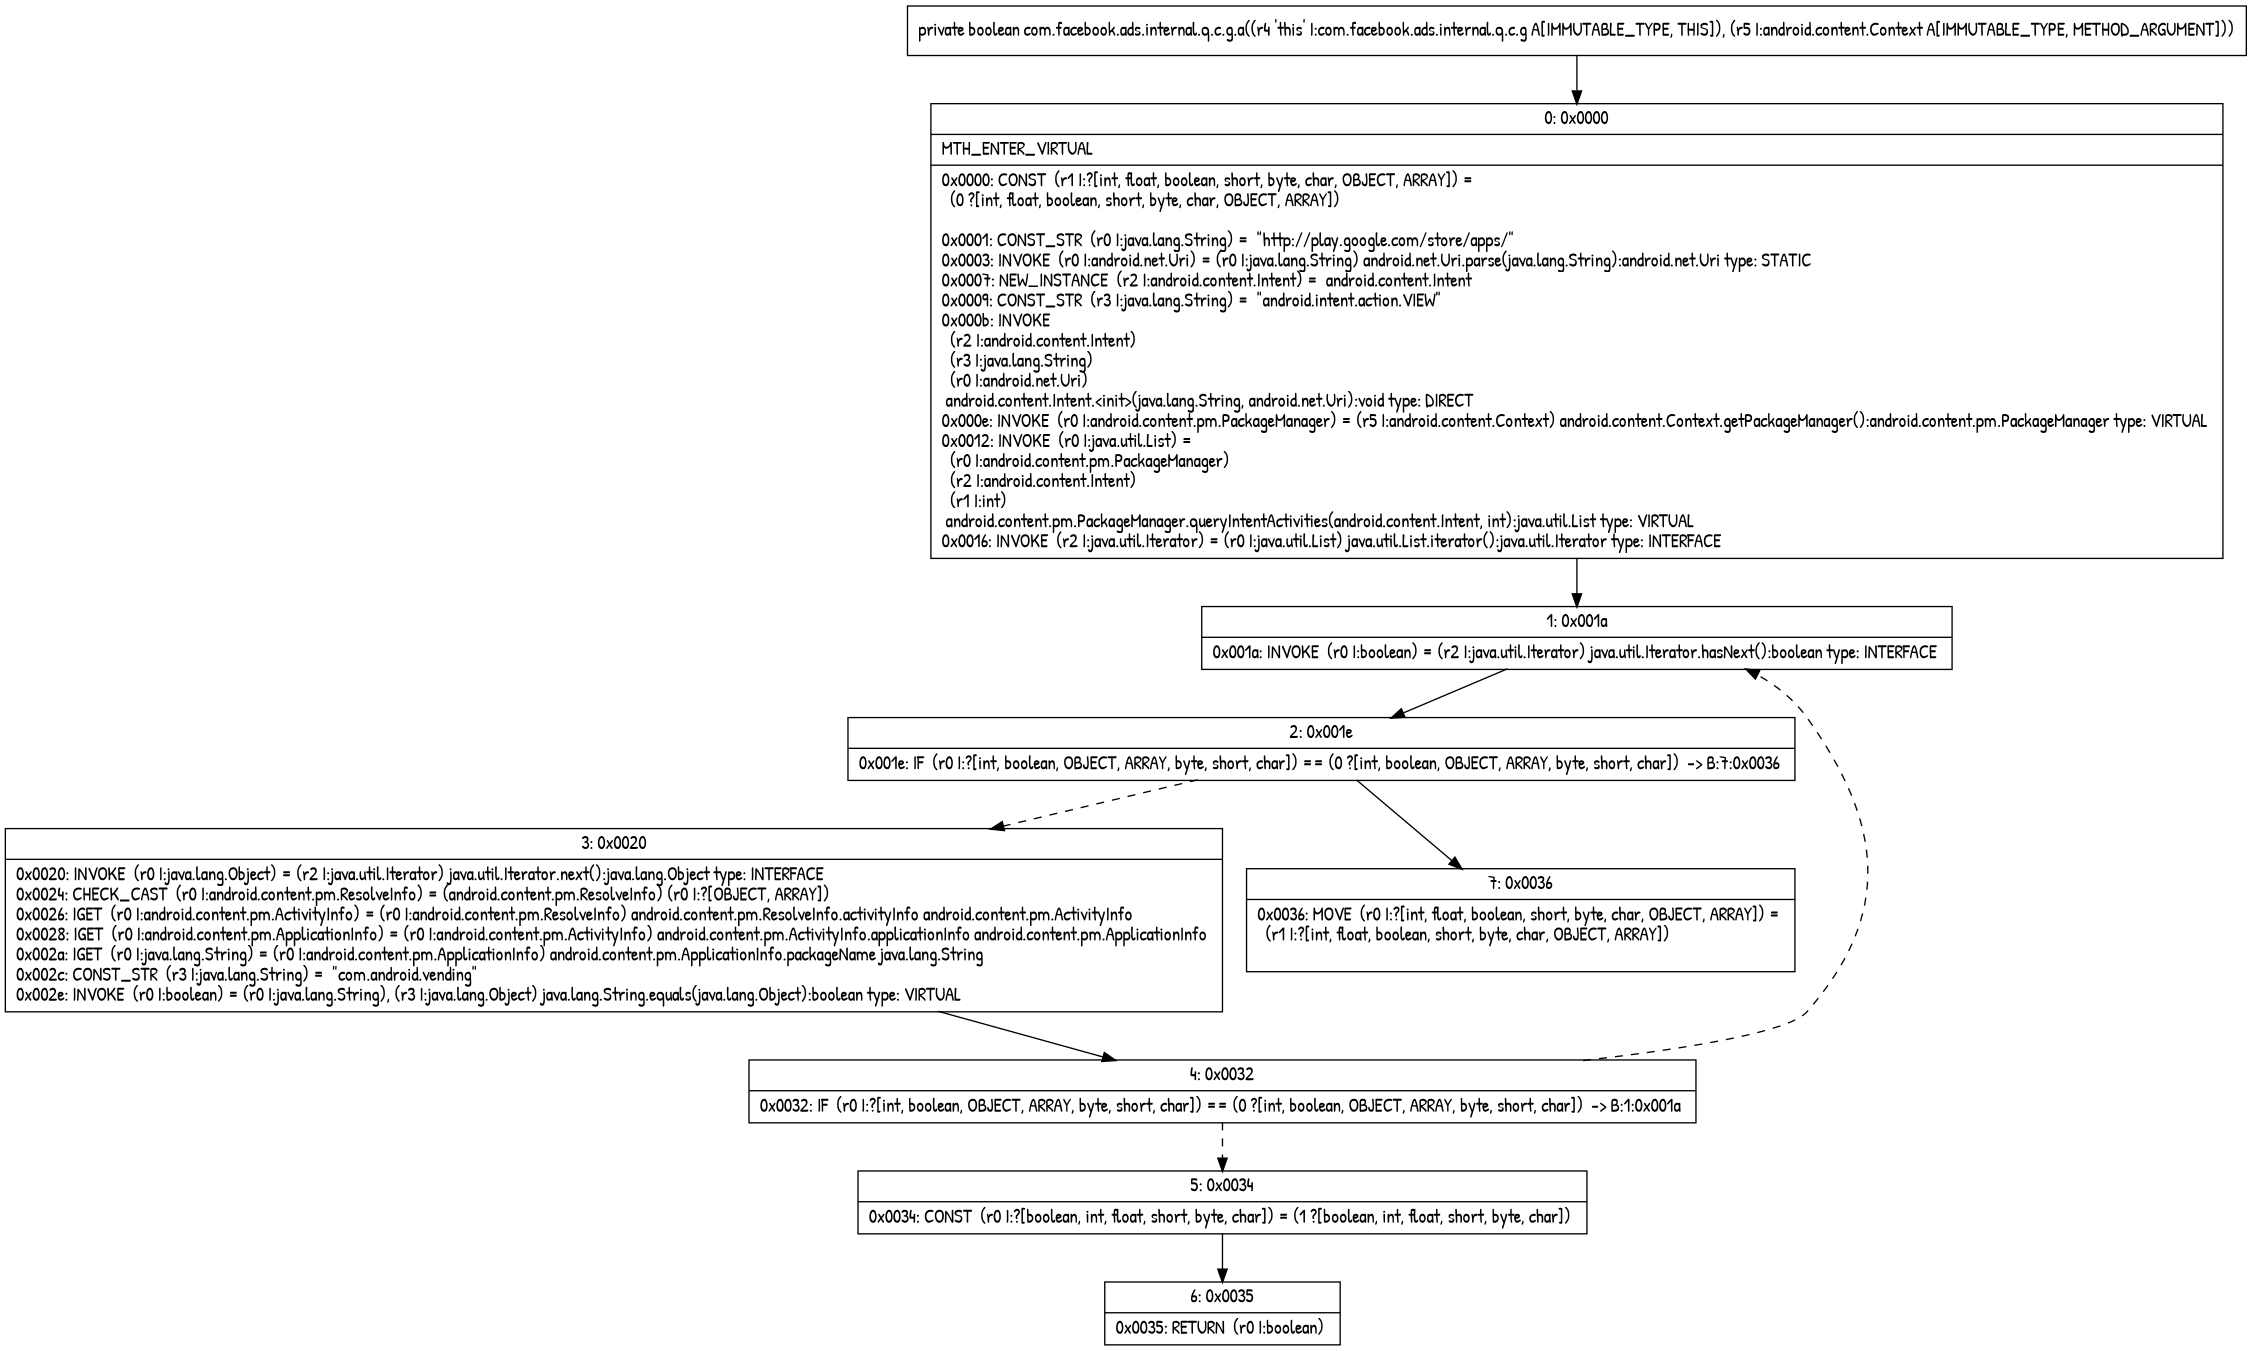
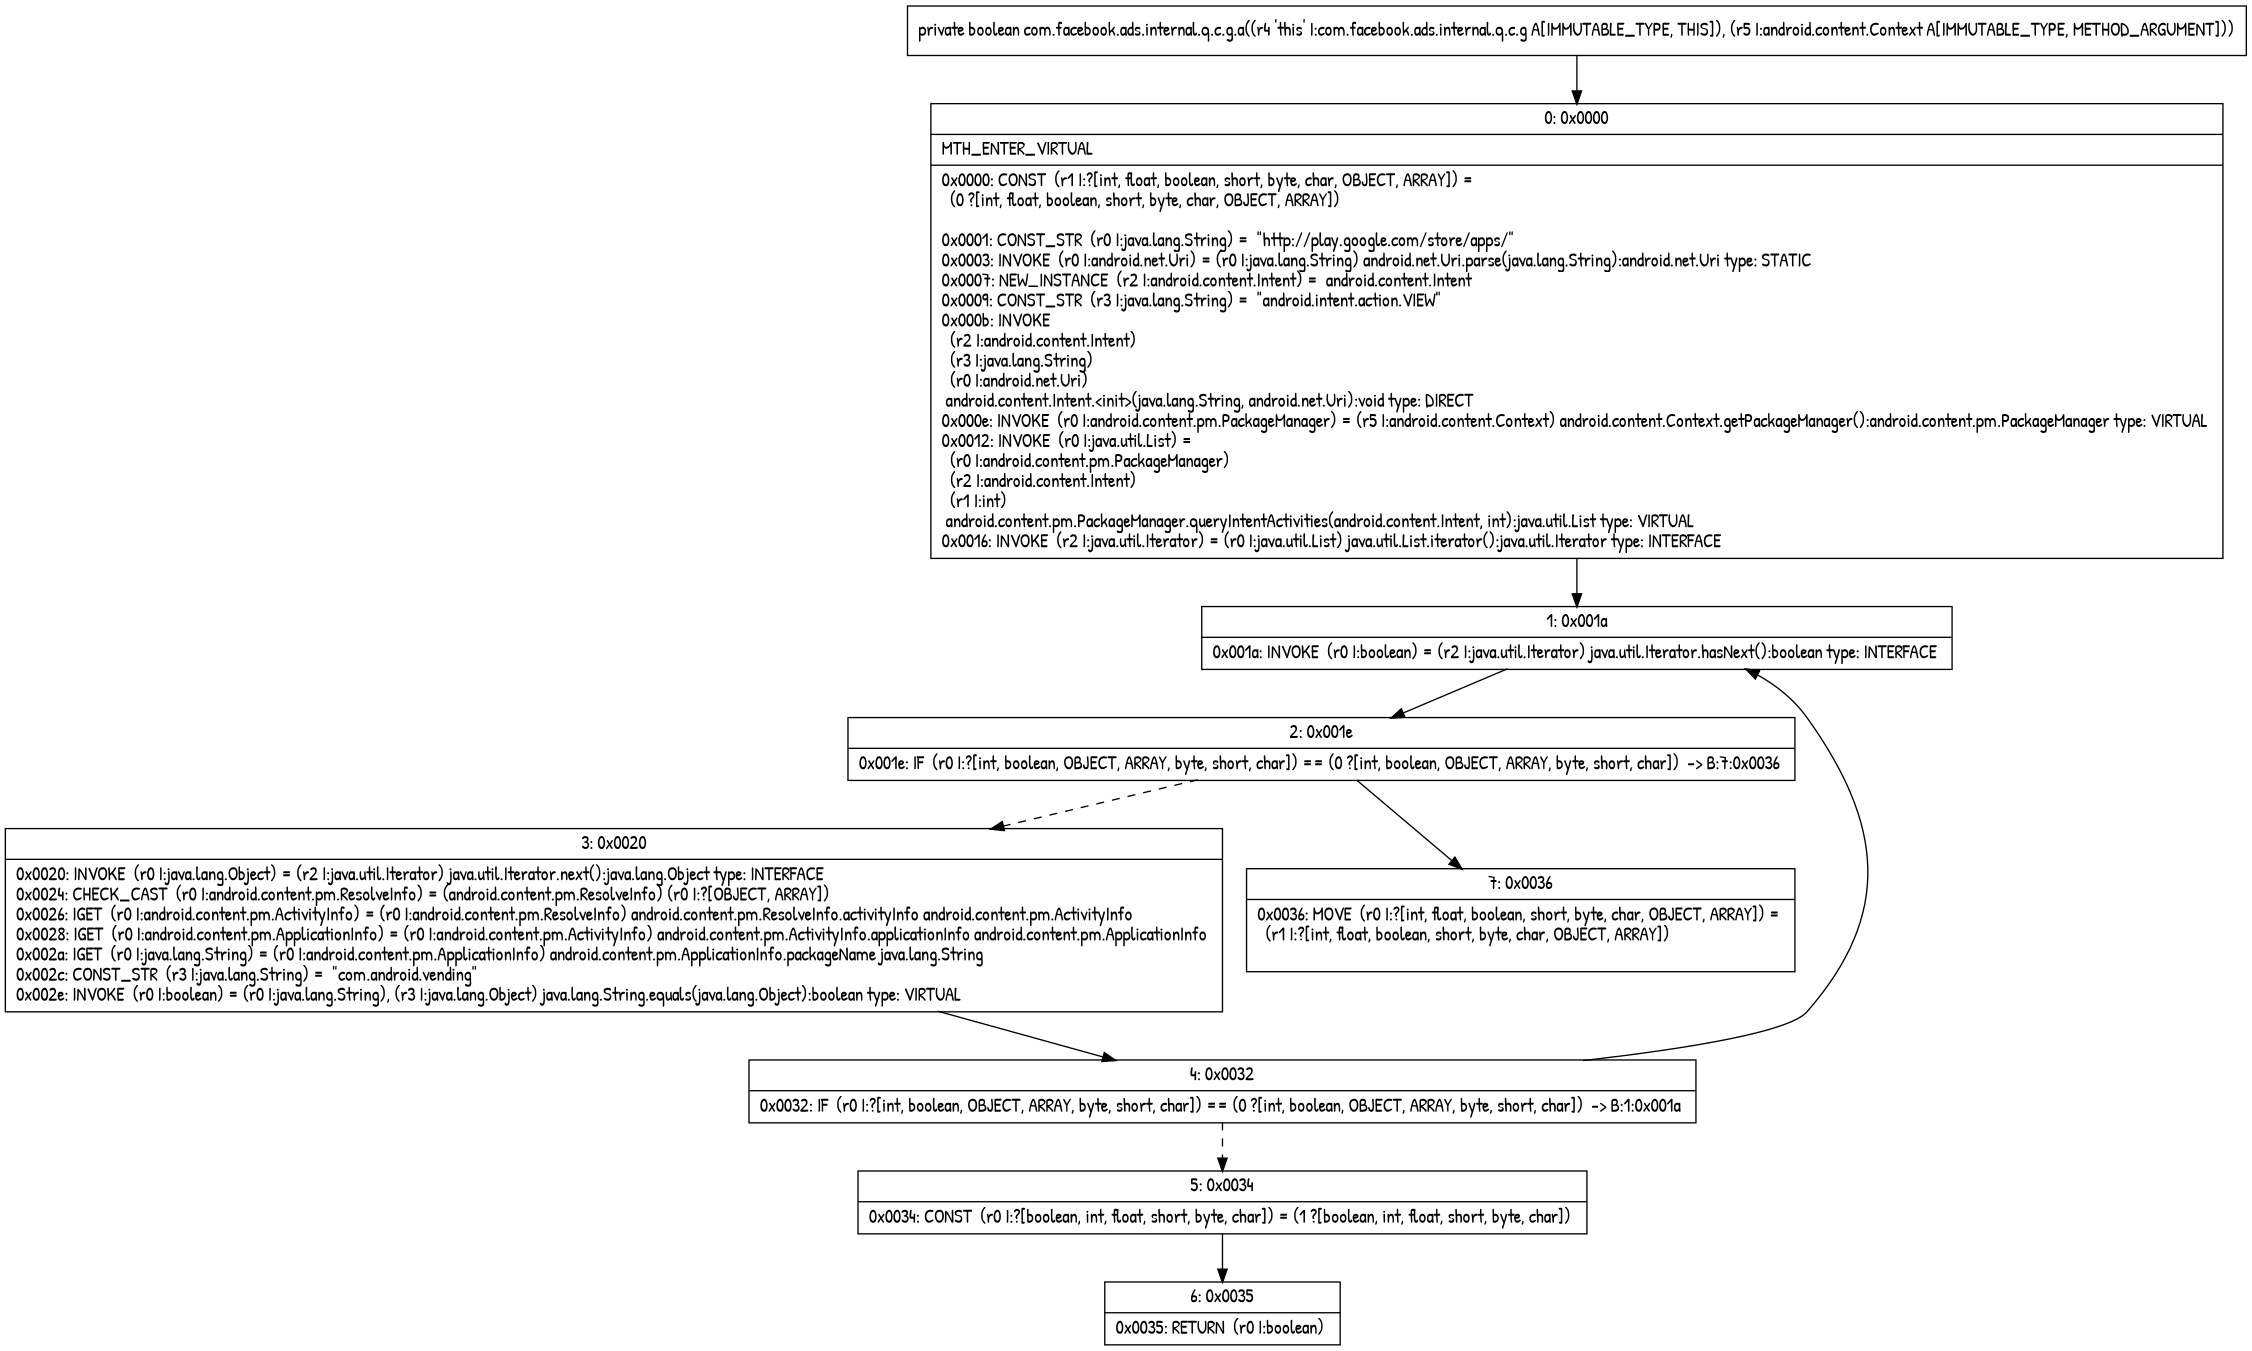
edge "4: 0x0032" -> "1: 0x001a": style dashed -> solid
